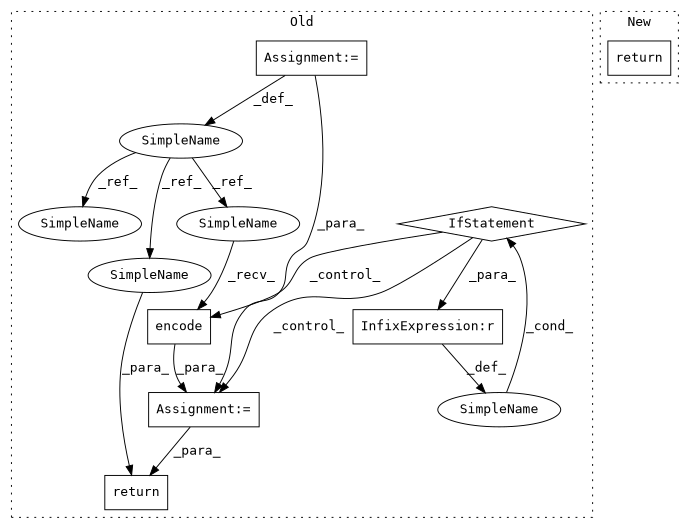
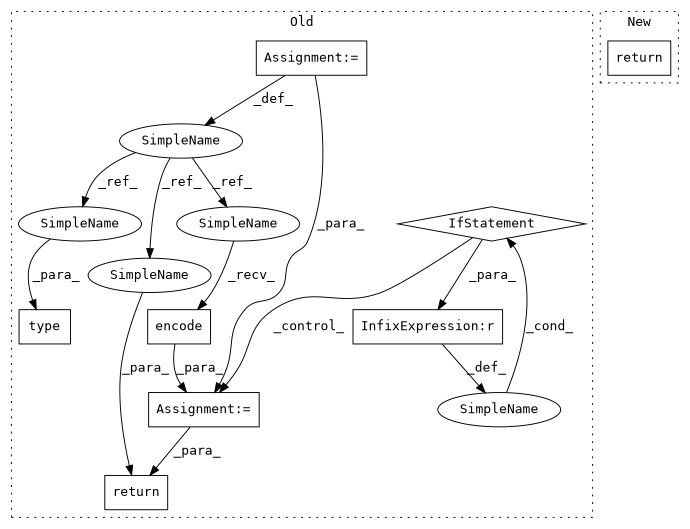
edge "IfStatement" -> "encode": removed, label "_control_"
node "type": added
